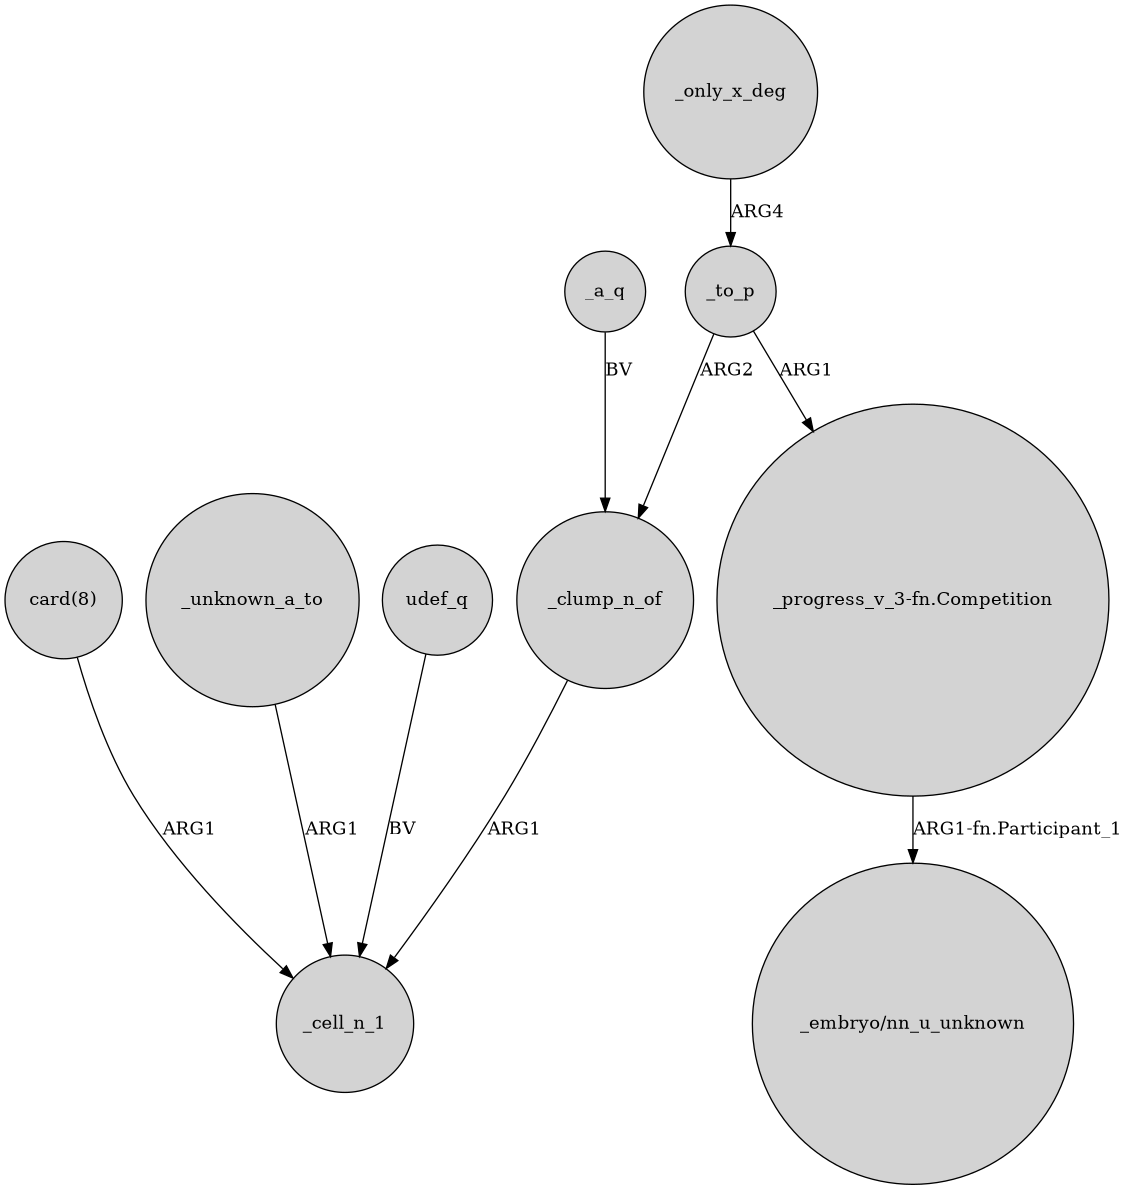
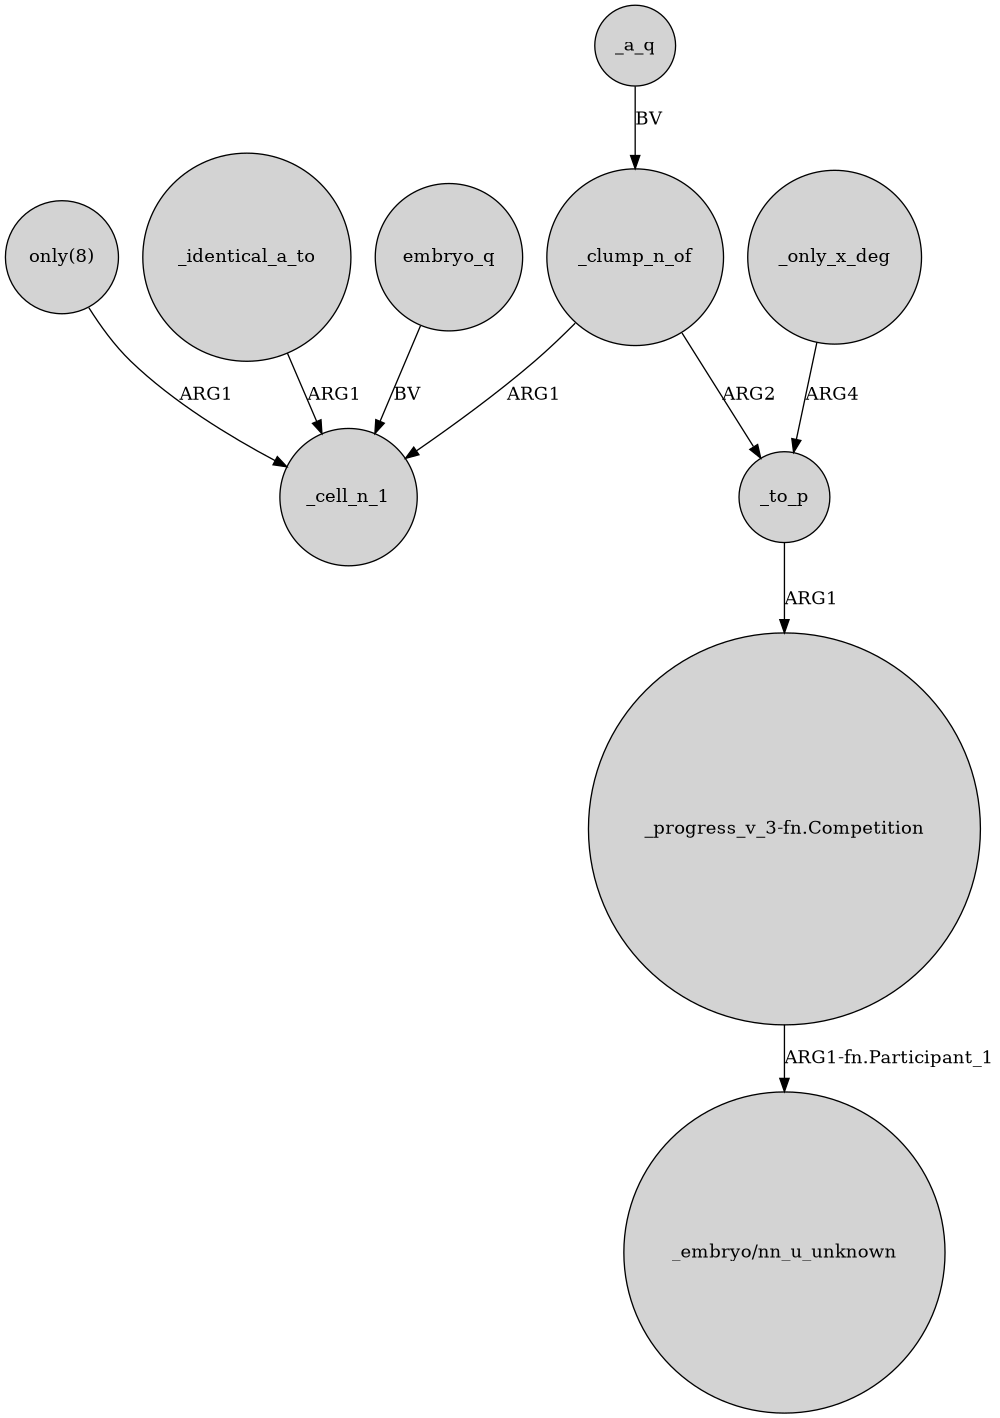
edge "_to_p" -> "_clump_n_of": reversed
node "card(8)": label "card(8)" -> "only(8)"
node "_unknown_a_to": label "_unknown_a_to" -> "_identical_a_to"
node "udef_q": label "udef_q" -> "embryo_q"
